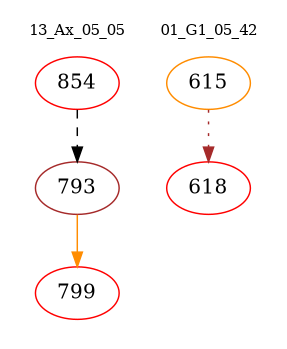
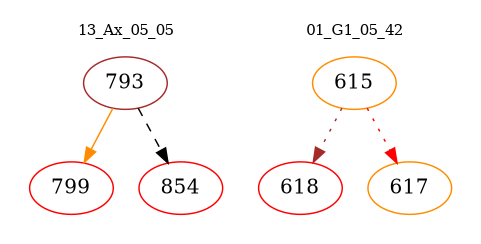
edge "854" -> "793": reversed
node "617": added
